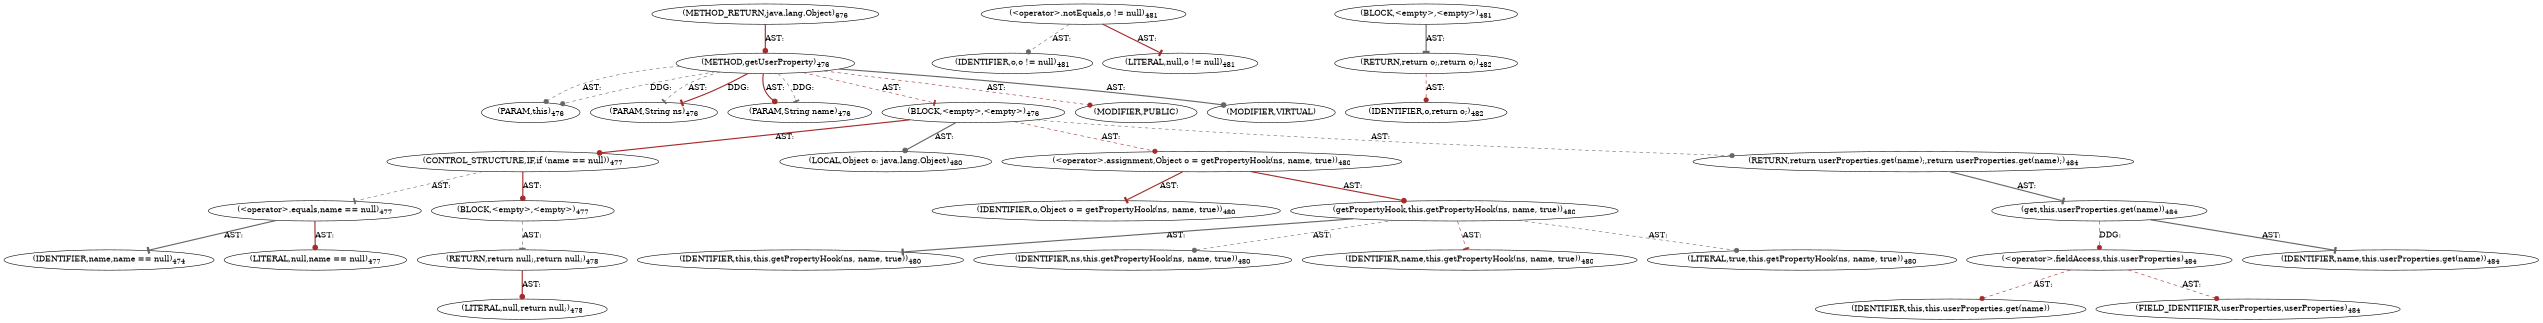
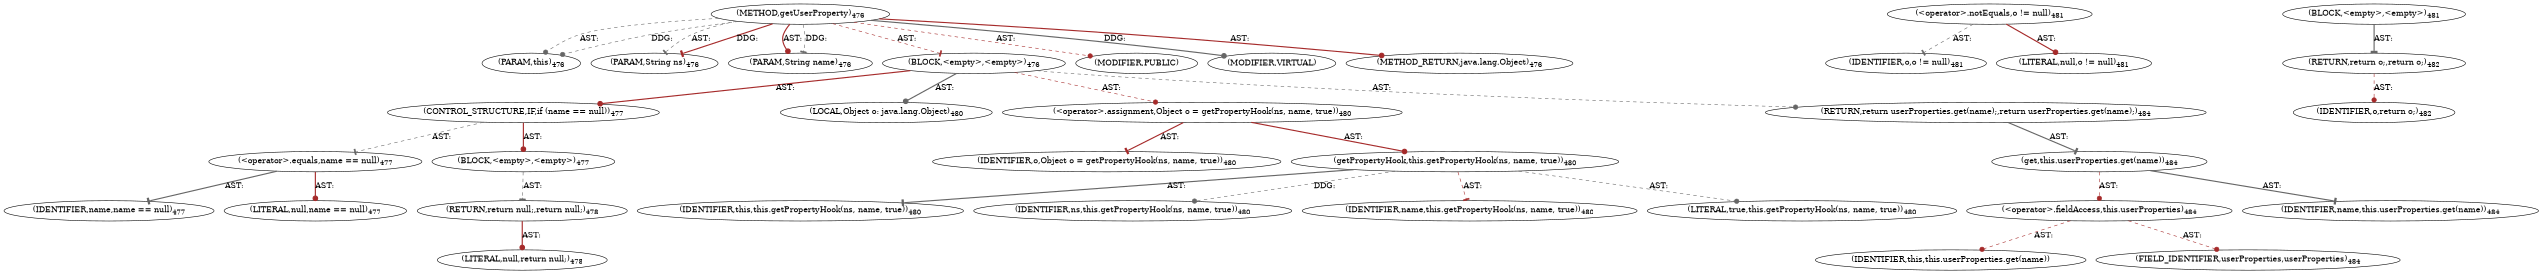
node "(METHOD_RETURN,java.lang.Object)": text "676" -> "476"
edge "(METHOD_RETURN,java.lang.Object)" -> "(METHOD,getUserProperty)": reversed
edge "(<operator>.notEquals,o != null)" -> "(IDENTIFIER,o,o != null)": arrowhead dot -> tee
edge "(<operator>.notEquals,o != null)" -> "(LITERAL,null,o != null)": arrowhead tee -> dot
edge "(METHOD,getUserProperty)" -> "(MODIFIER,VIRTUAL)": label "AST: " -> "DDG: "
edge "(getPropertyHook,this.getPropertyHook(ns, name, true))" -> "(IDENTIFIER,ns,this.getPropertyHook(ns, name, true))": label "AST: " -> "DDG: "
edge "(get,this.userProperties.get(name))" -> "(<operator>.fieldAccess,this.userProperties)": label "DDG: " -> "AST: "
node "(IDENTIFIER,name,name == null)": text "474" -> "477"
